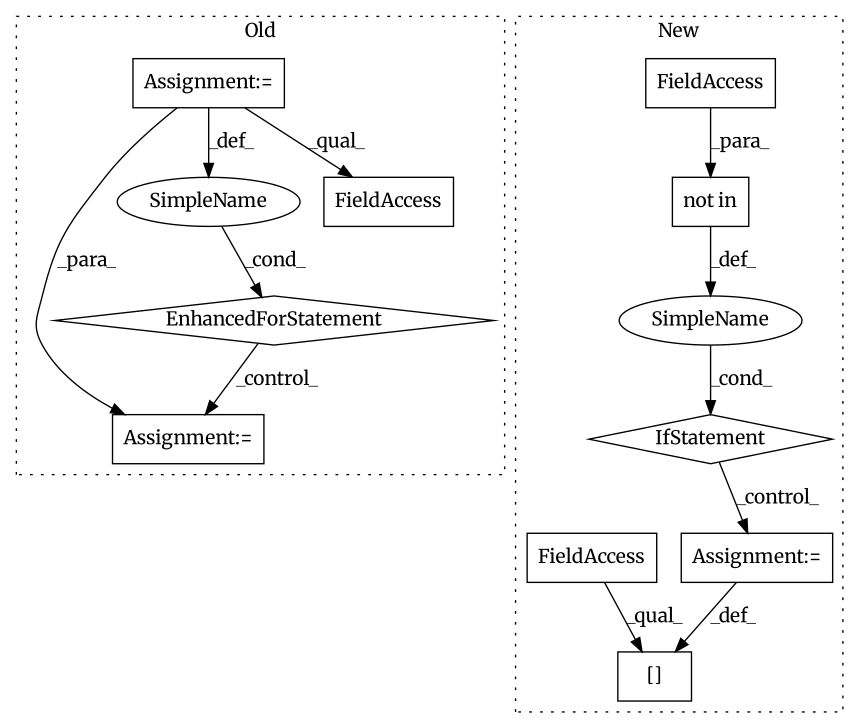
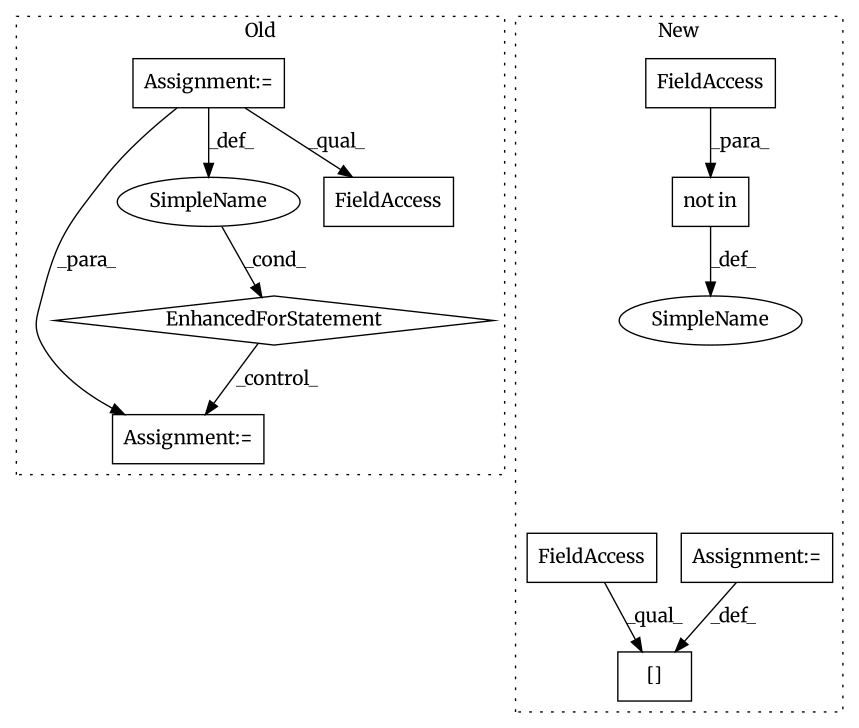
node "IfStatement": removed
